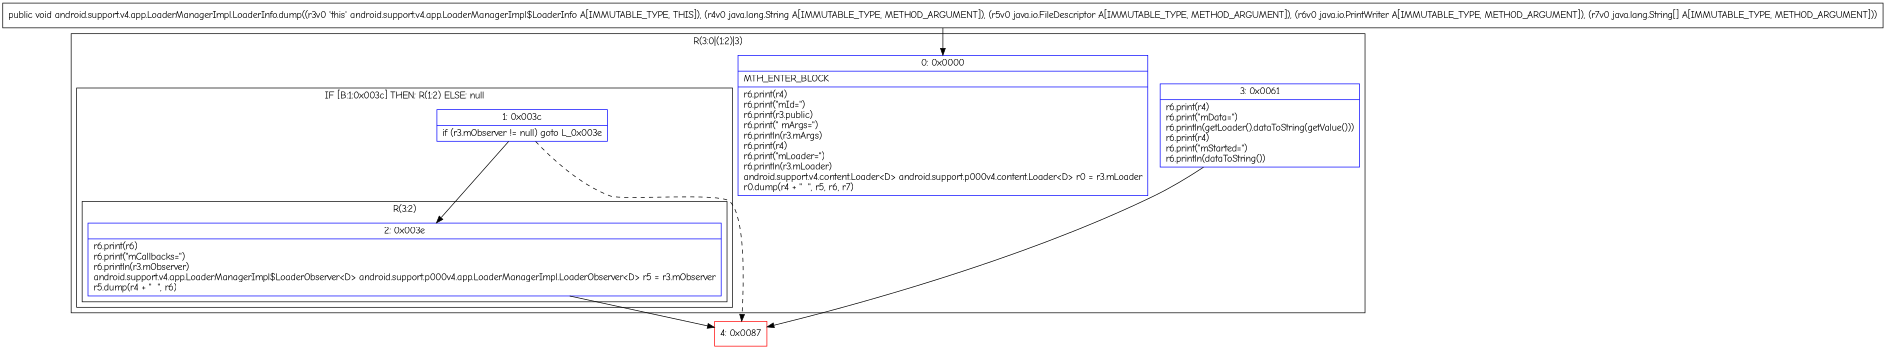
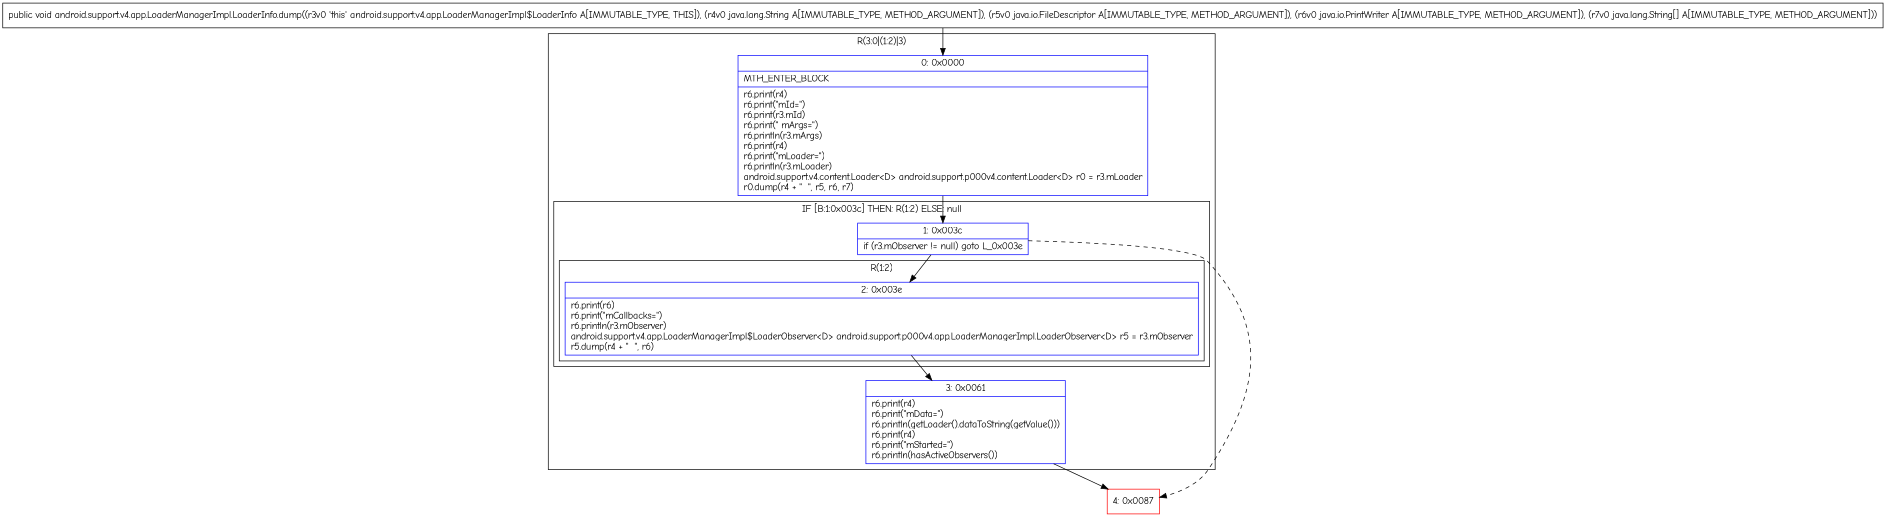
node "0: 0x0000": text "r6.print(r3.public)" -> "r6.print(r3.mId)"
node "3: 0x0061": text "r6.println(dataToString())" -> "r6.println(hasActiveObservers())"
edge "0: 0x0000" -> "1: 0x003c": added
cluster "R(3:2)": label "R(3:2)" -> "R(1:2)"
edge "2: 0x003e" -> "4: 0x0087": now "2: 0x003e" -> "3: 0x0061"
